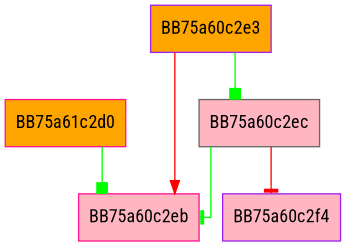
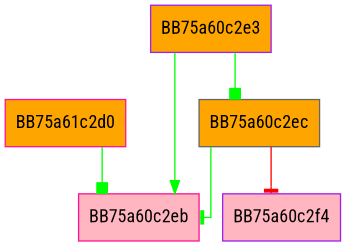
edge "BB75a60c2e3" -> "BB75a60c2eb": color red -> green
node "BB75a60c2ec": fillcolor lightpink -> orange
